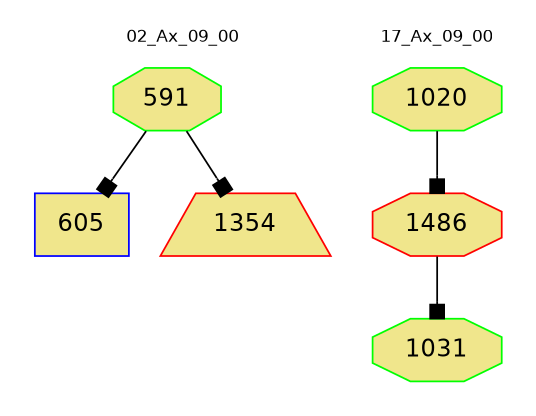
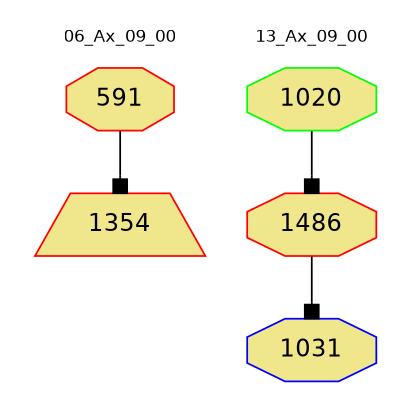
cluster "02_Ax_09_00": label "02_Ax_09_00" -> "06_Ax_09_00"
cluster "17_Ax_09_00": label "17_Ax_09_00" -> "13_Ax_09_00"
node "591": color green -> red
node "605": removed
node "1031": color green -> blue
